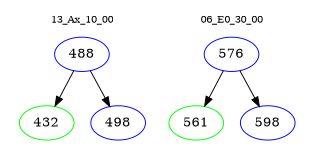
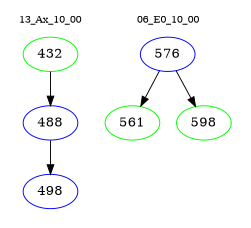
cluster "06_E0_30_00": label "06_E0_30_00" -> "06_E0_10_00"
edge "488" -> "432": reversed
node "598": color blue -> green
